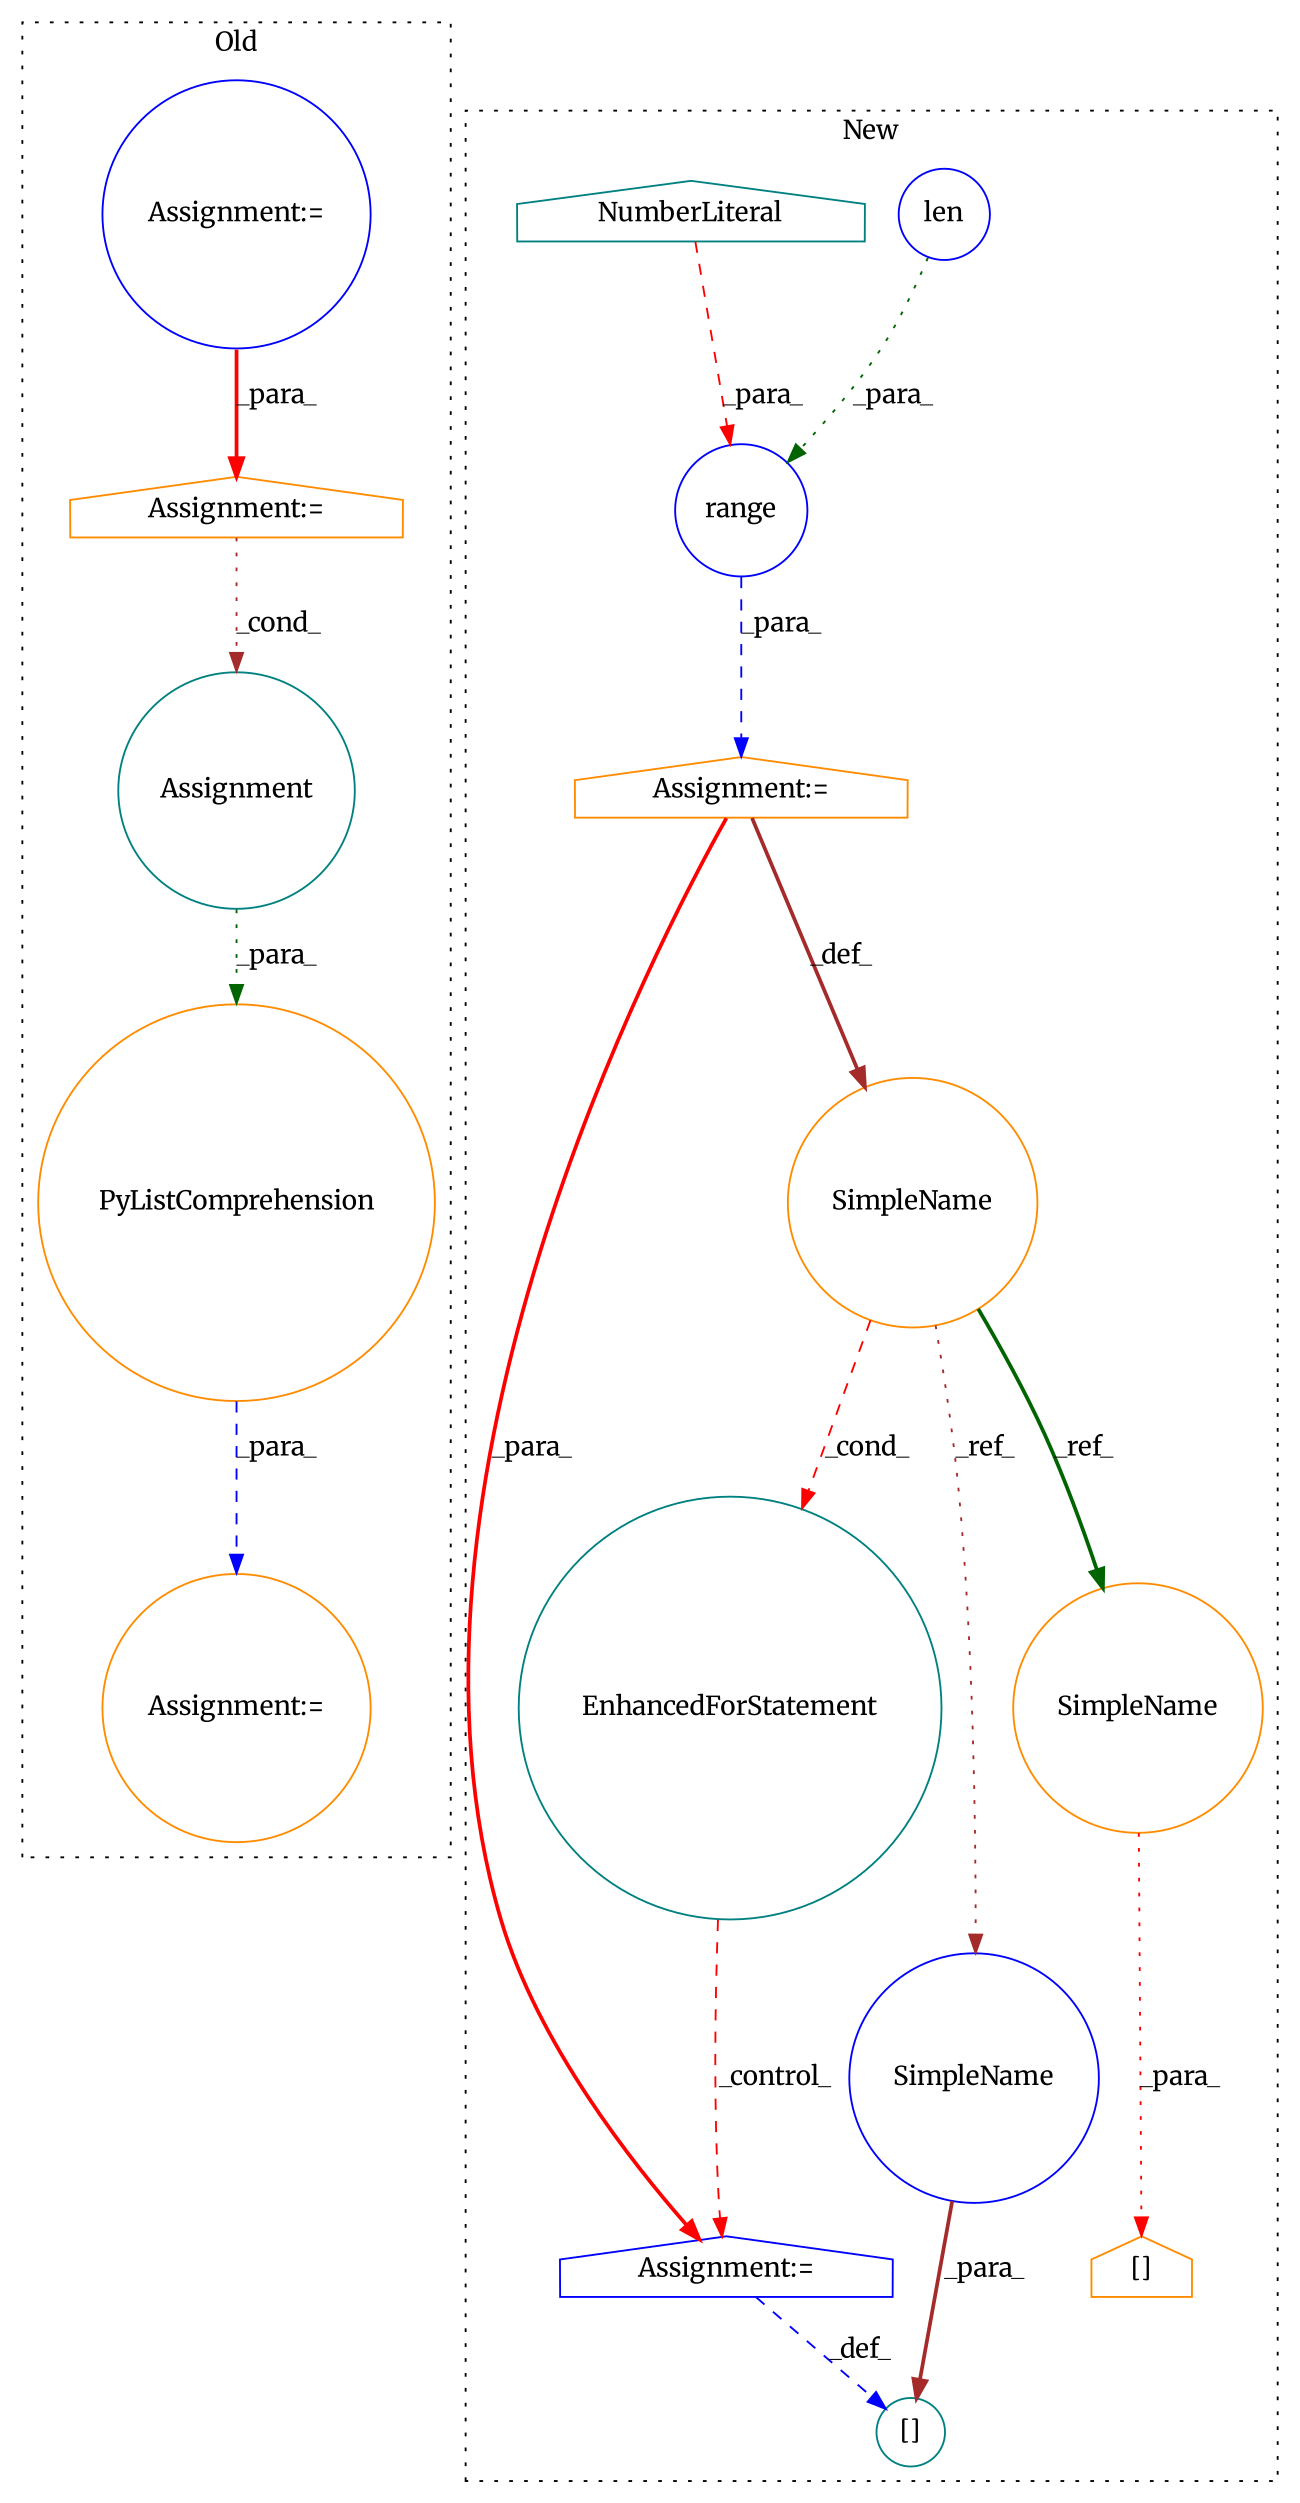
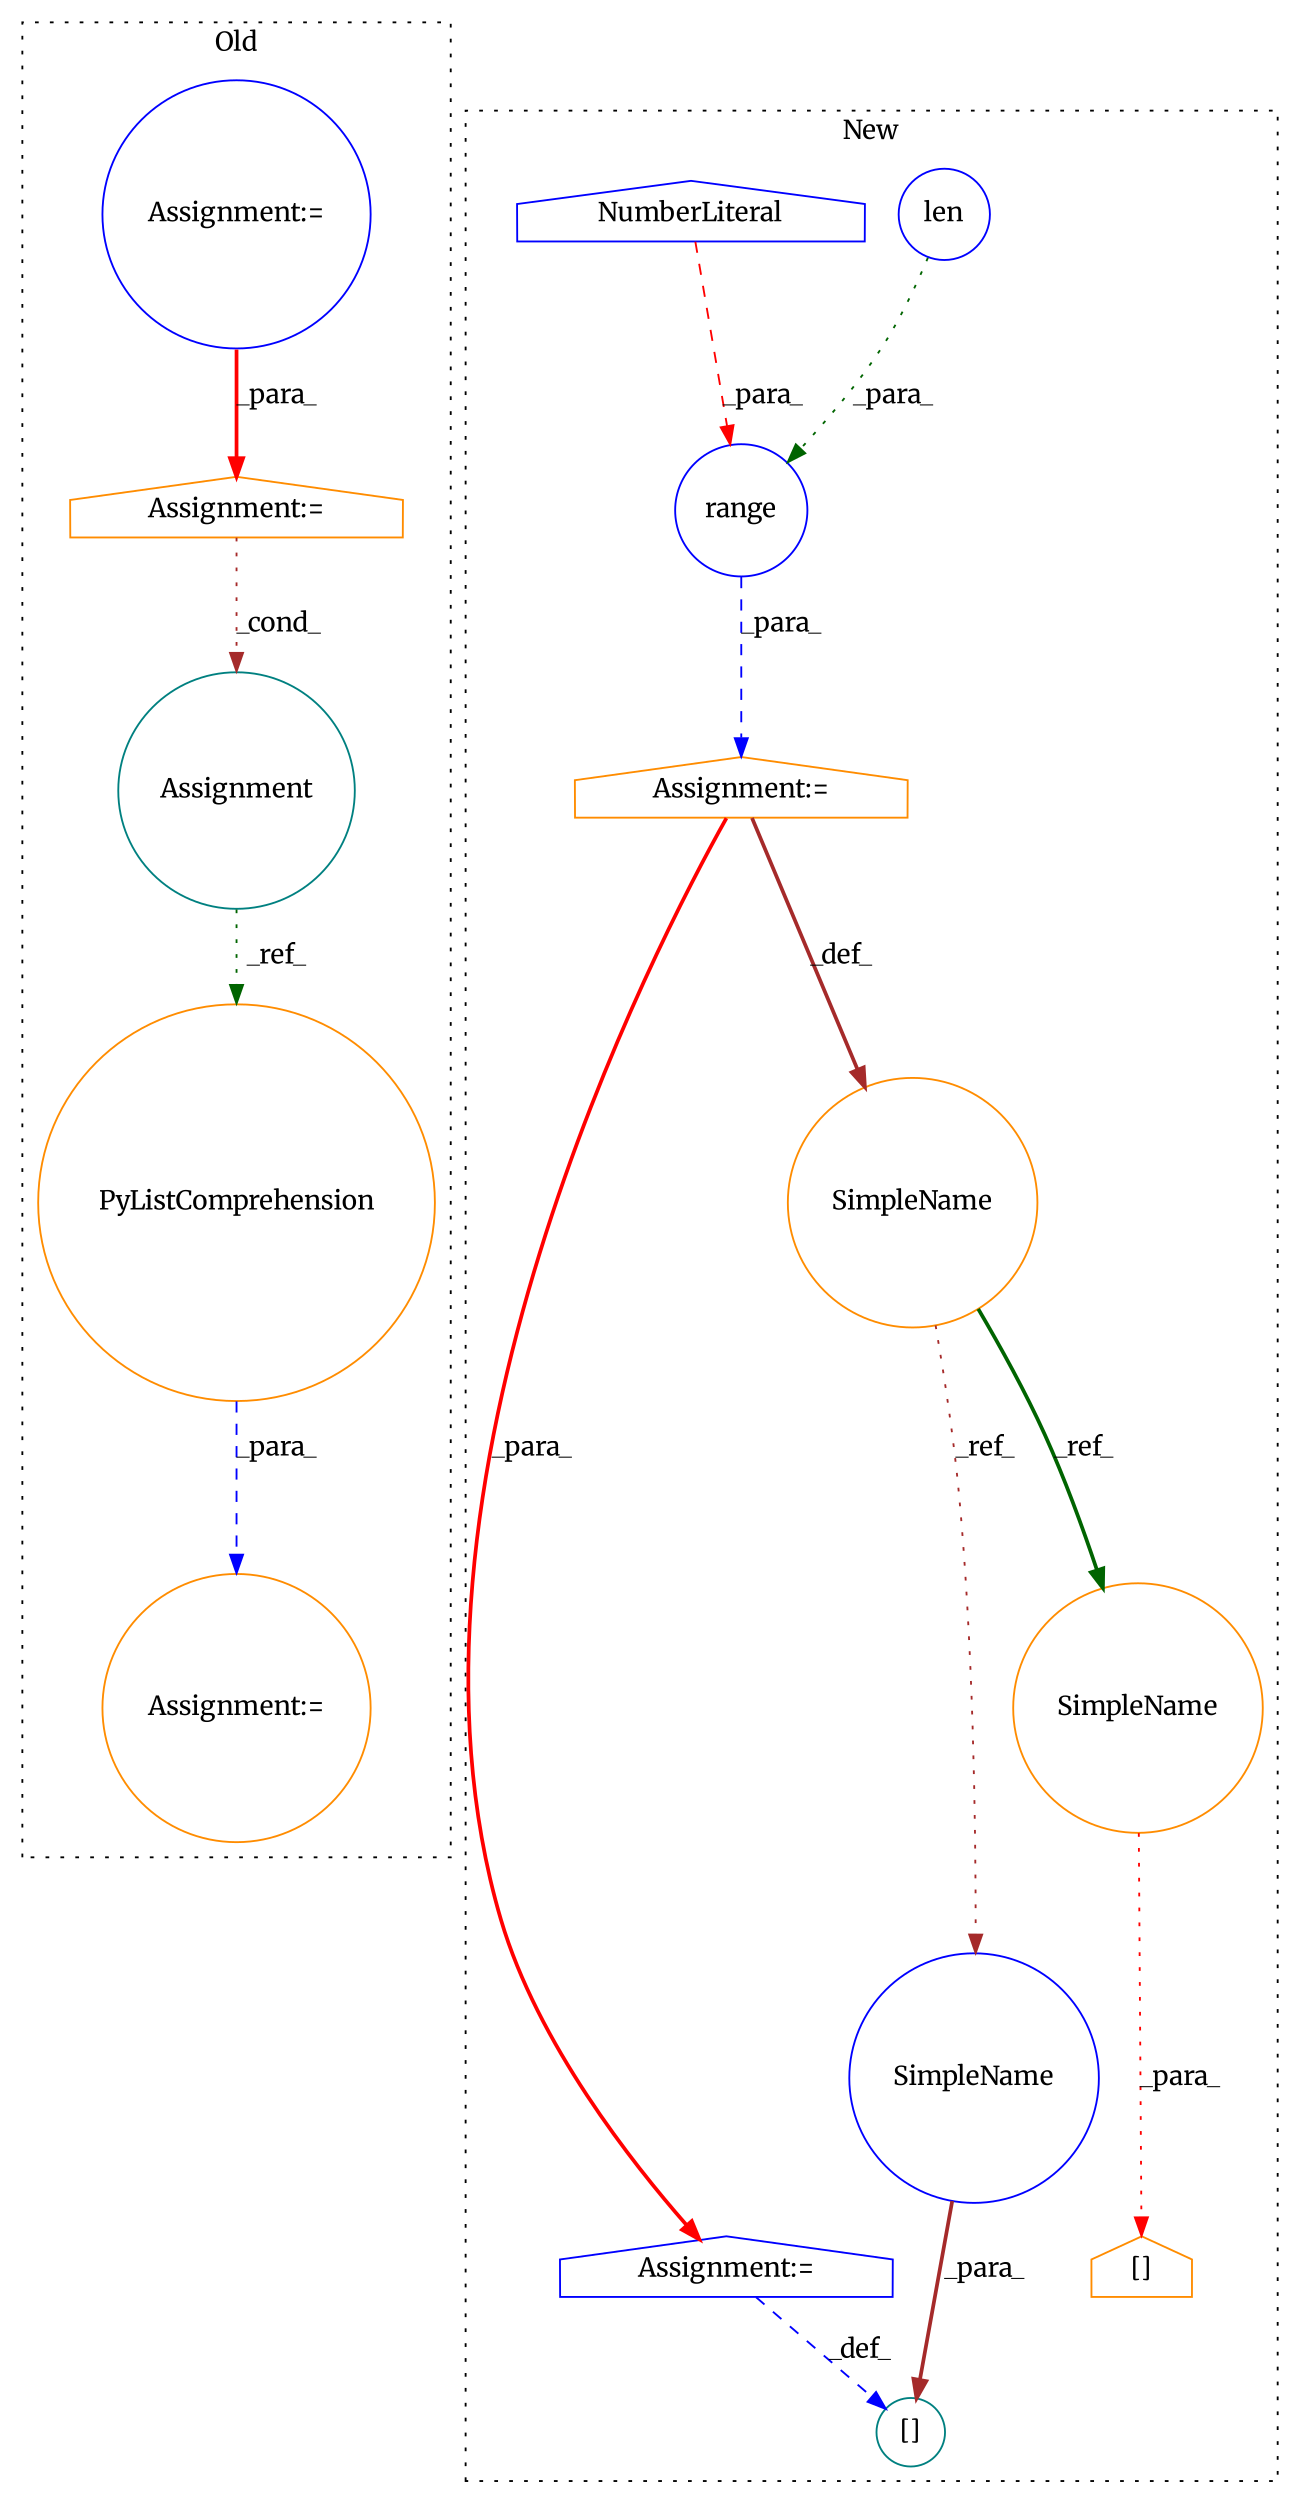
node "NumberLiteral": color teal -> blue
edge "Assignment" -> "PyListComprehension": label "_para_" -> "_ref_"
node "EnhancedForStatement": removed
